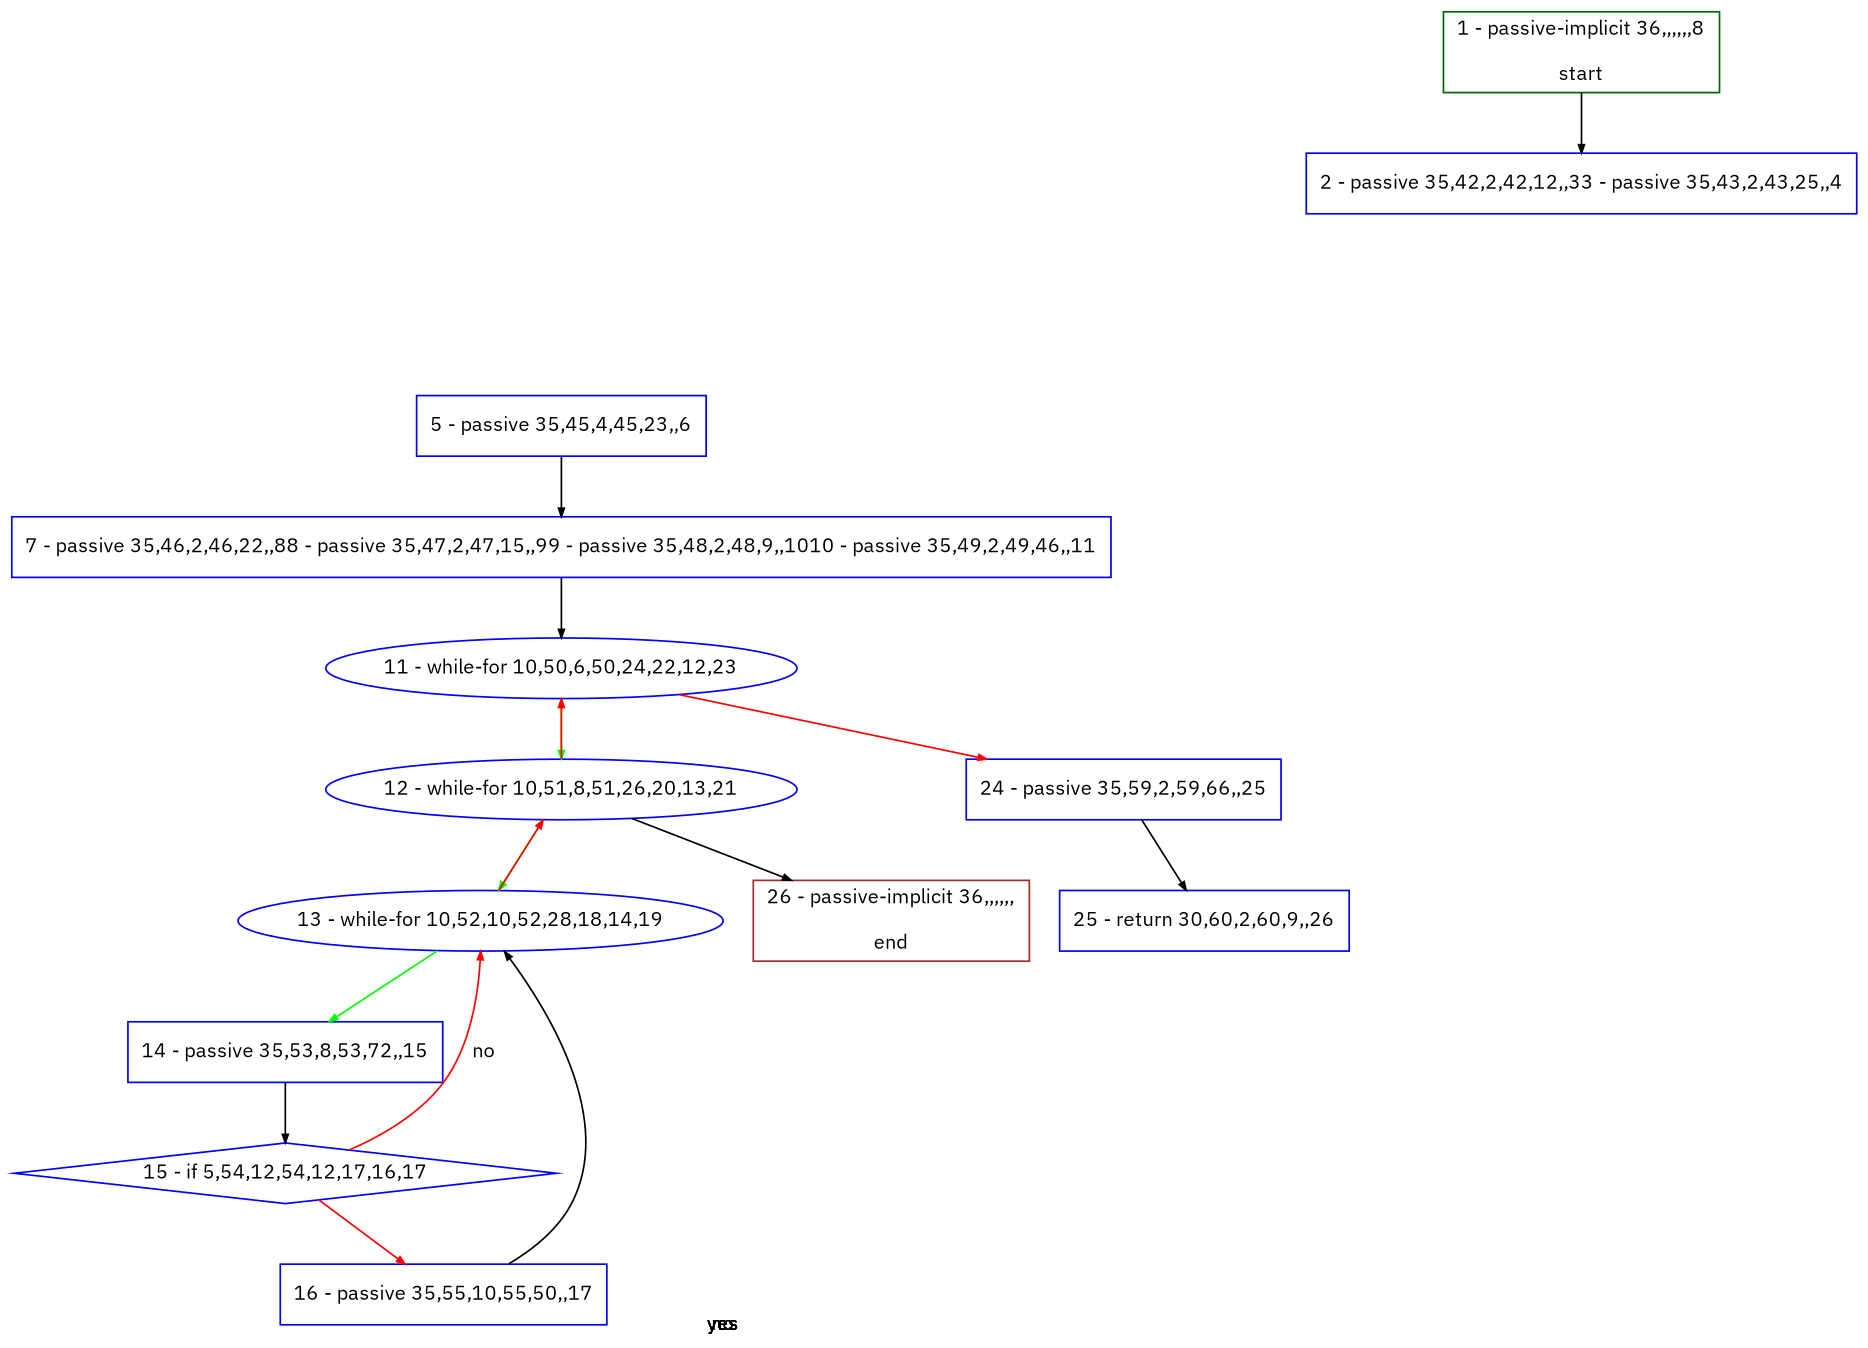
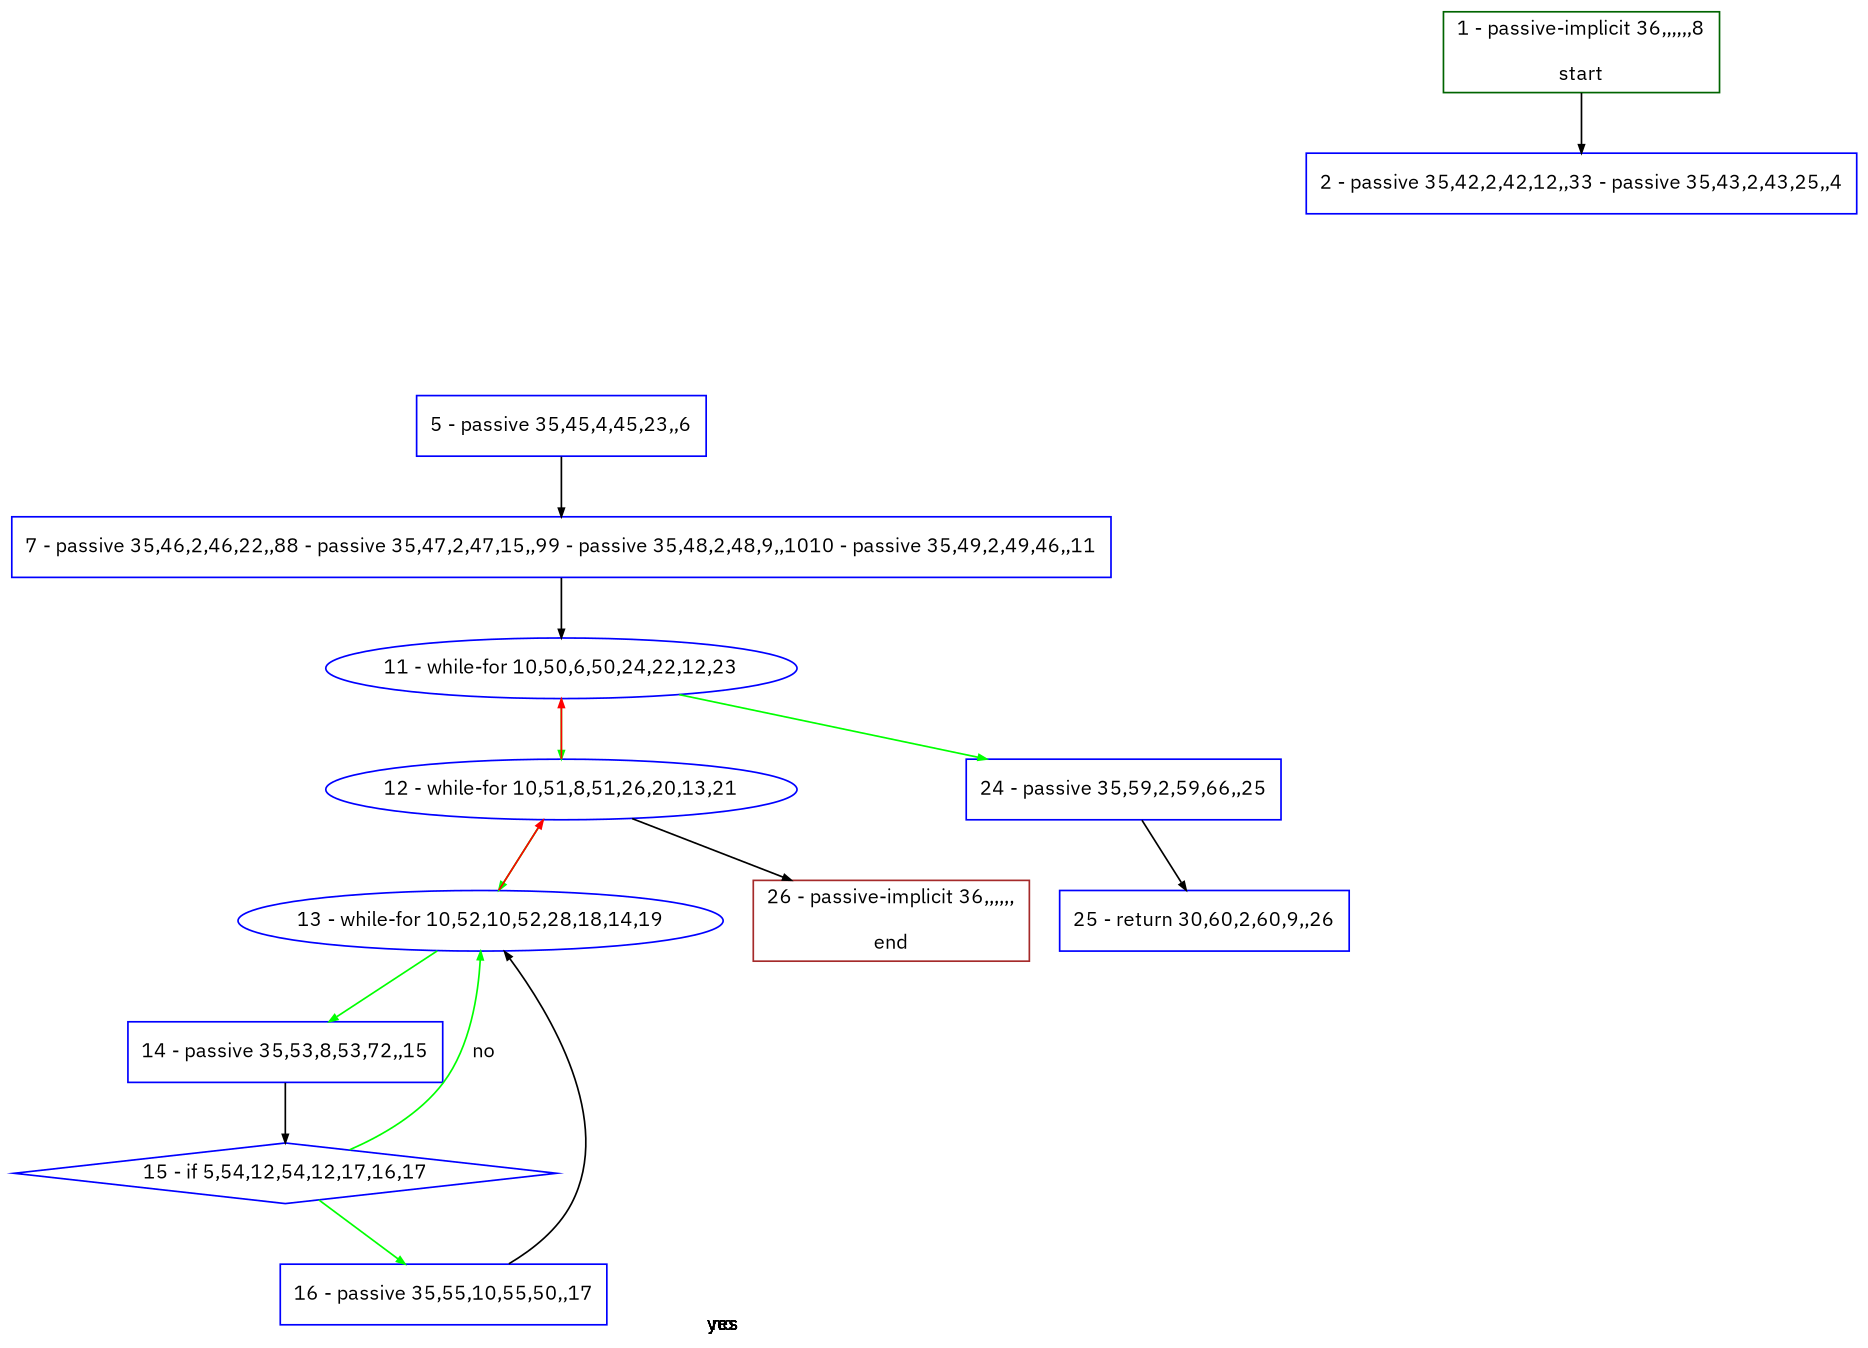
edge "11 - while-for 10,50,6,50,24,22,12,23" -> "24 - passive 35,59,2,59,66,,25": color #ff0000 -> #00ff00
edge "15 - if 5,54,12,54,12,17,16,17" -> "13 - while-for 10,52,10,52,28,18,14,19": color #ff0000 -> #00ff00
edge "15 - if 5,54,12,54,12,17,16,17" -> "16 - passive 35,55,10,55,50,,17": color #ff0000 -> #00ff00
